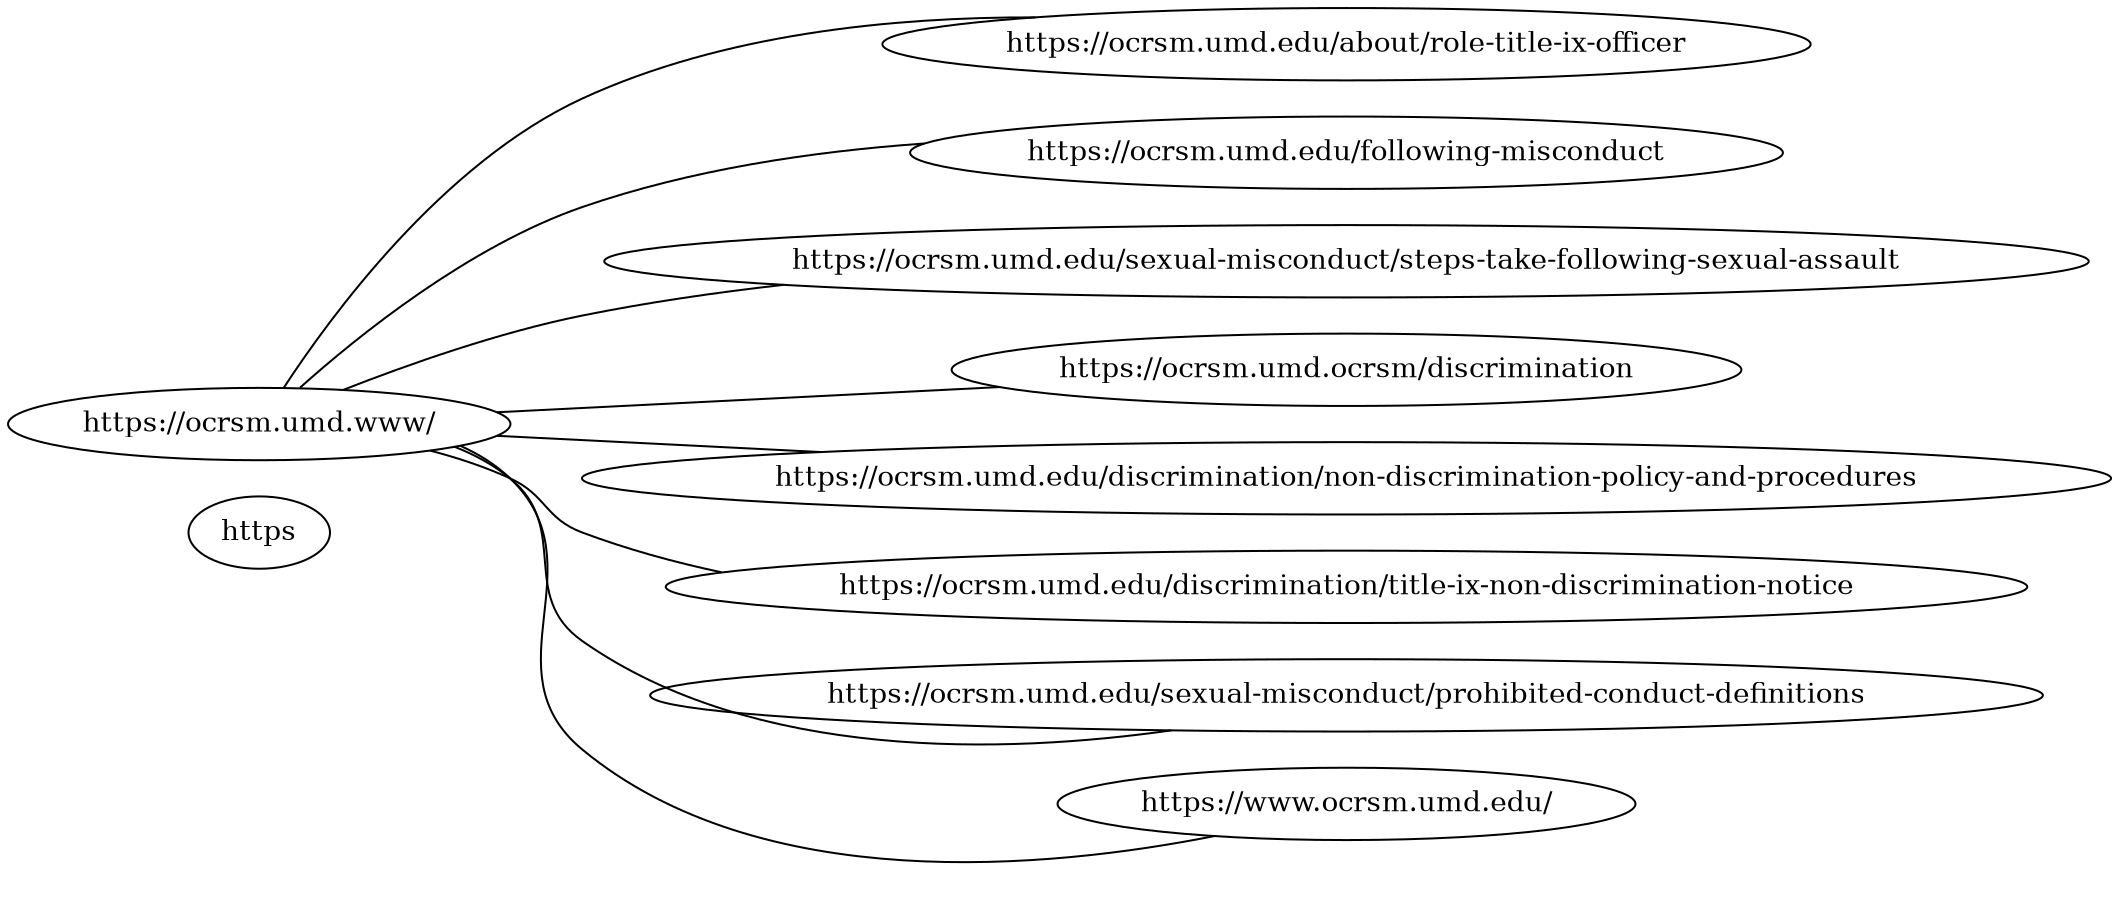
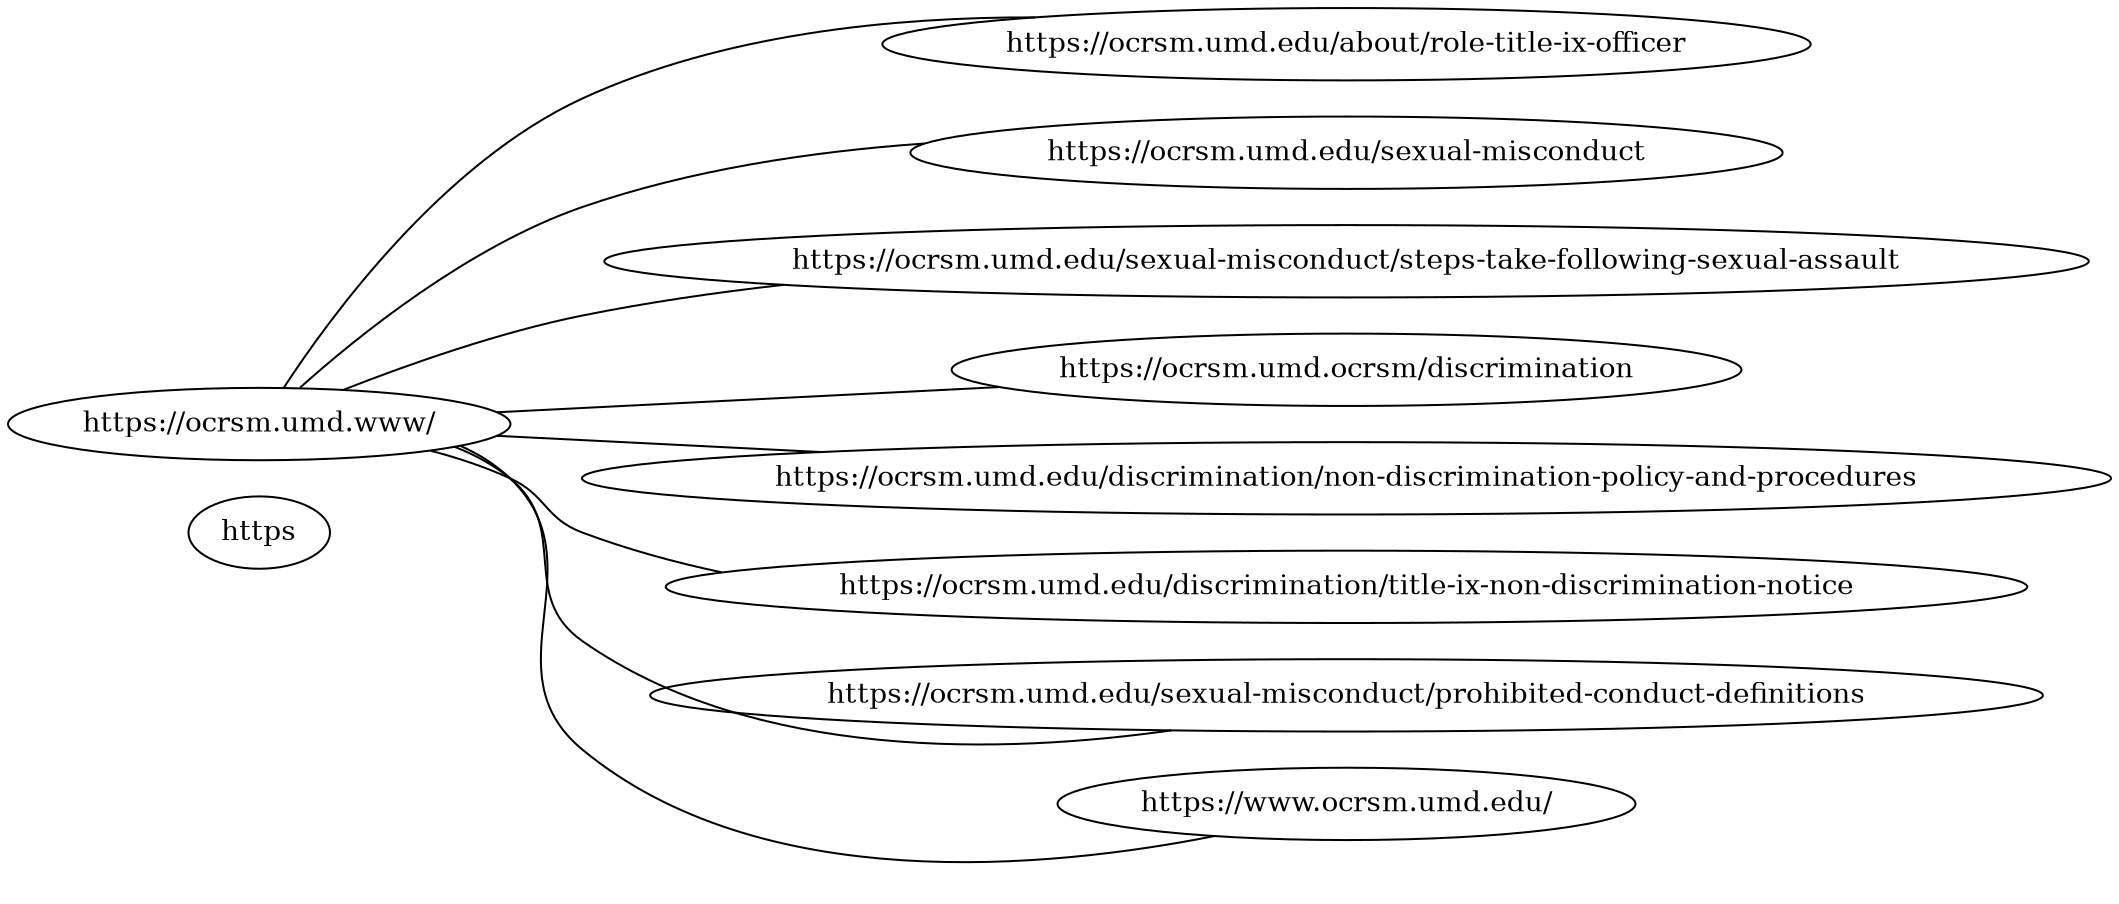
node "https://ocrsm.umd.edu/following-misconduct": label "https://ocrsm.umd.edu/following-misconduct" -> "https://ocrsm.umd.edu/sexual-misconduct"
